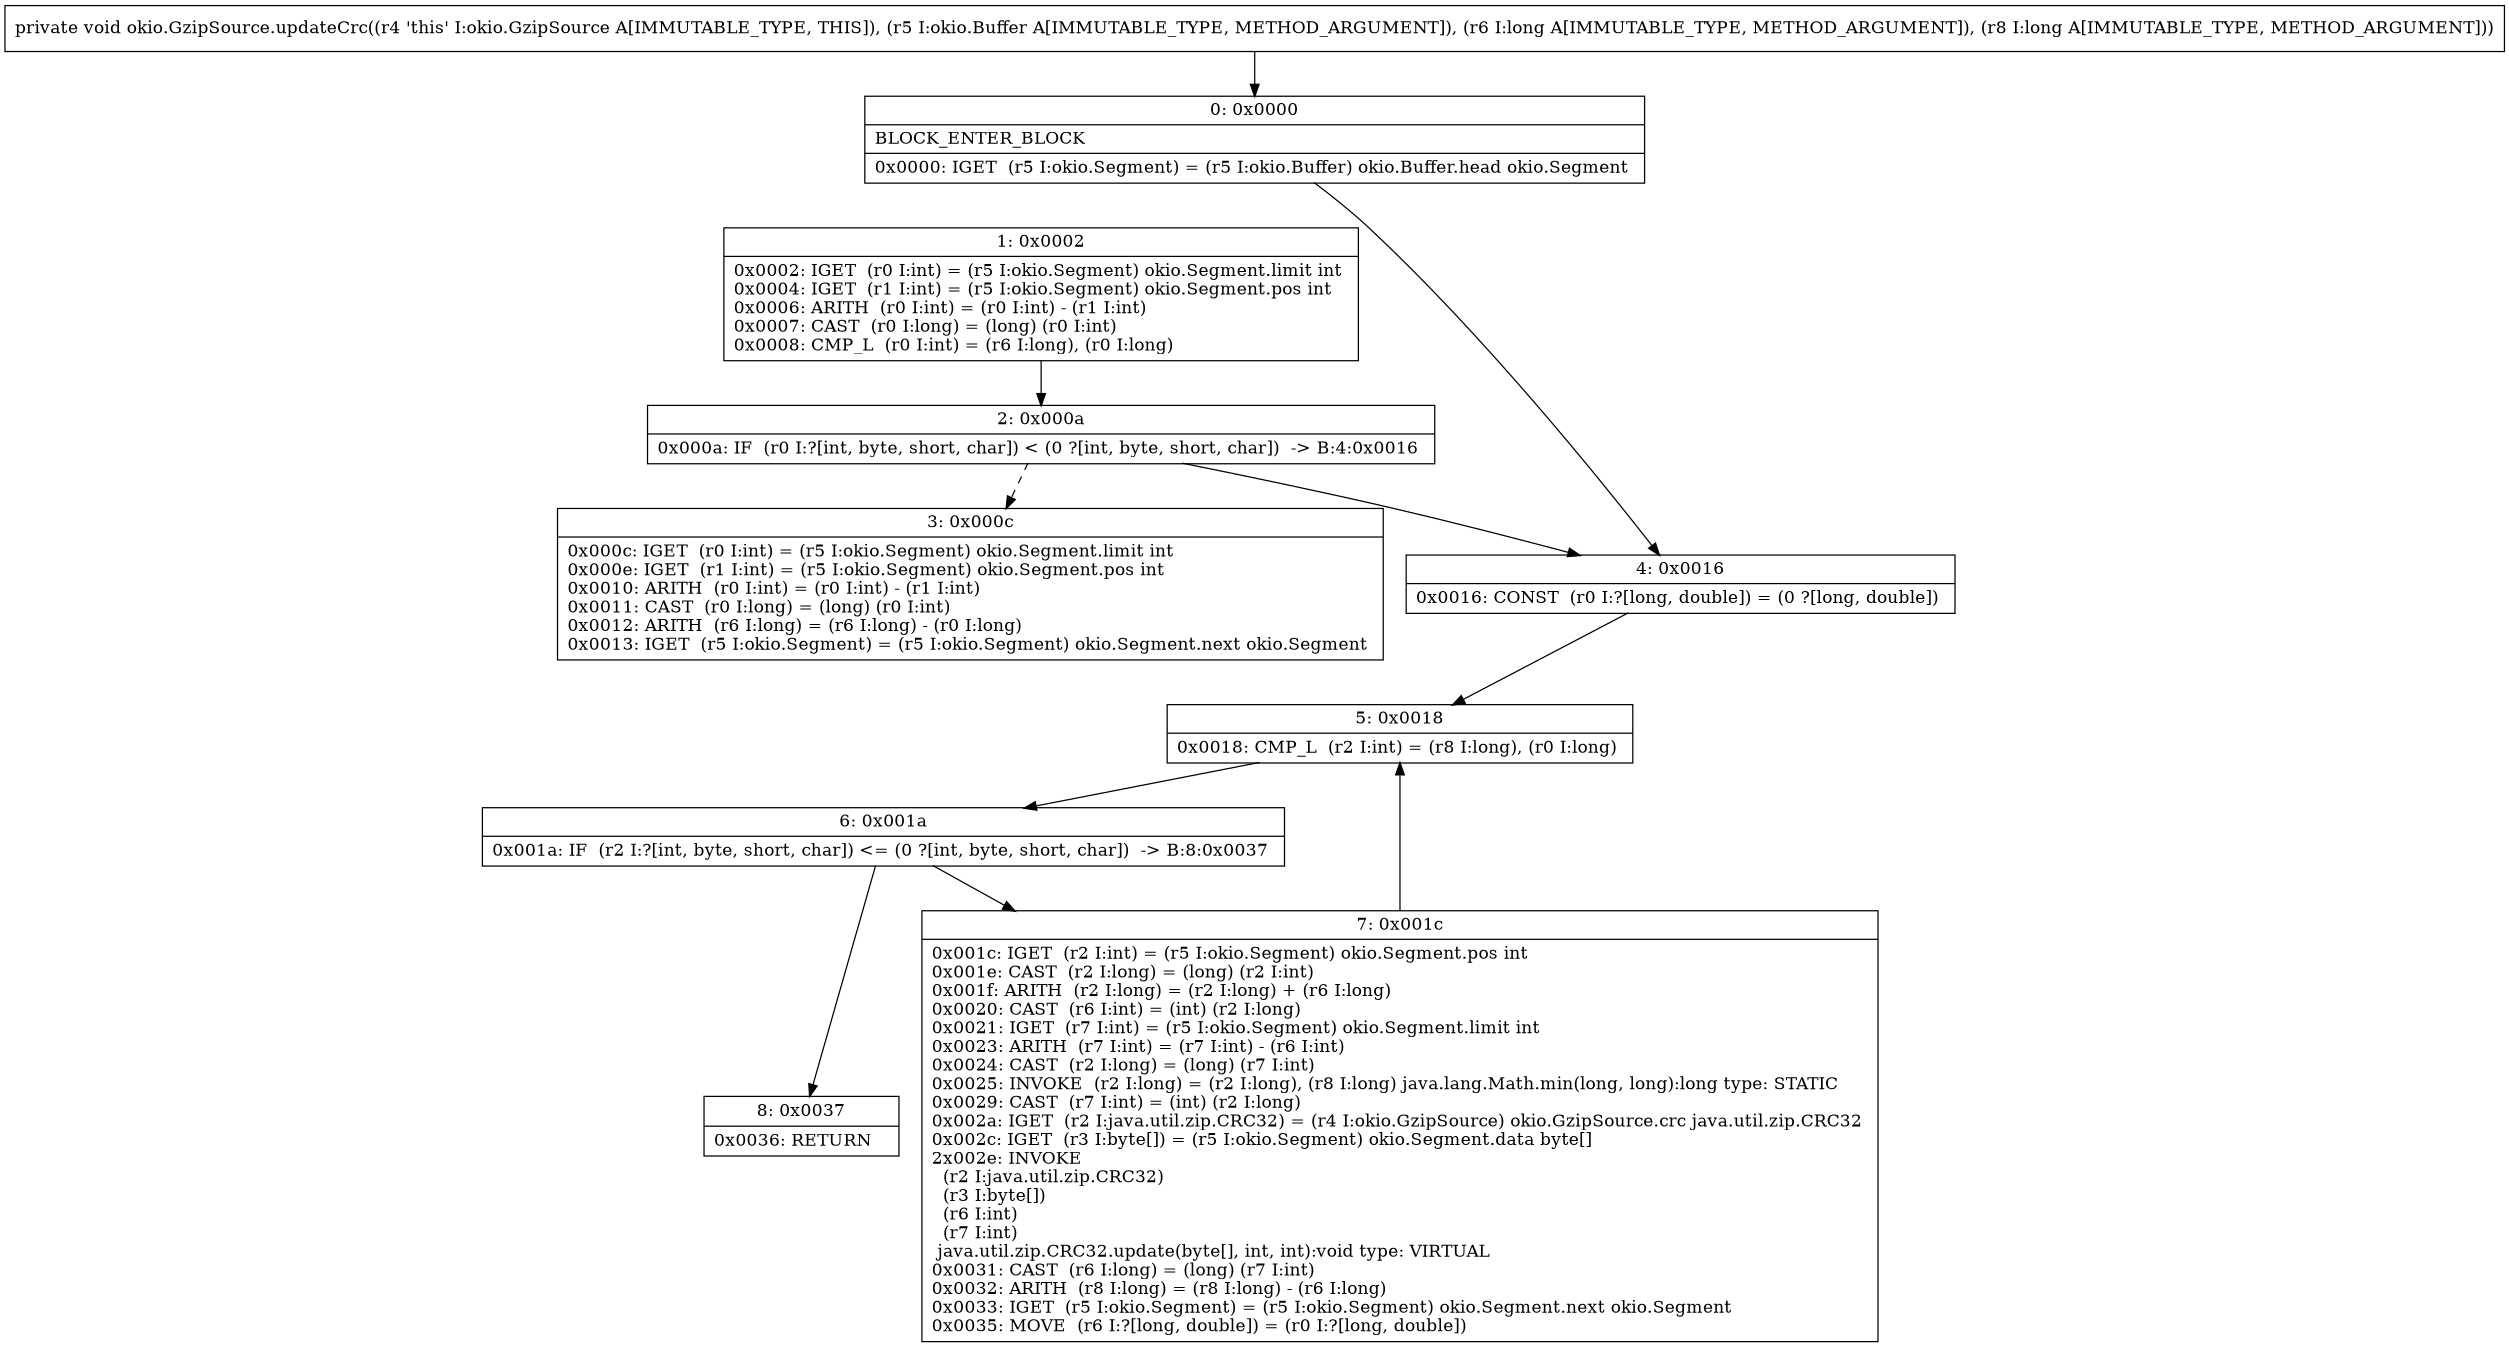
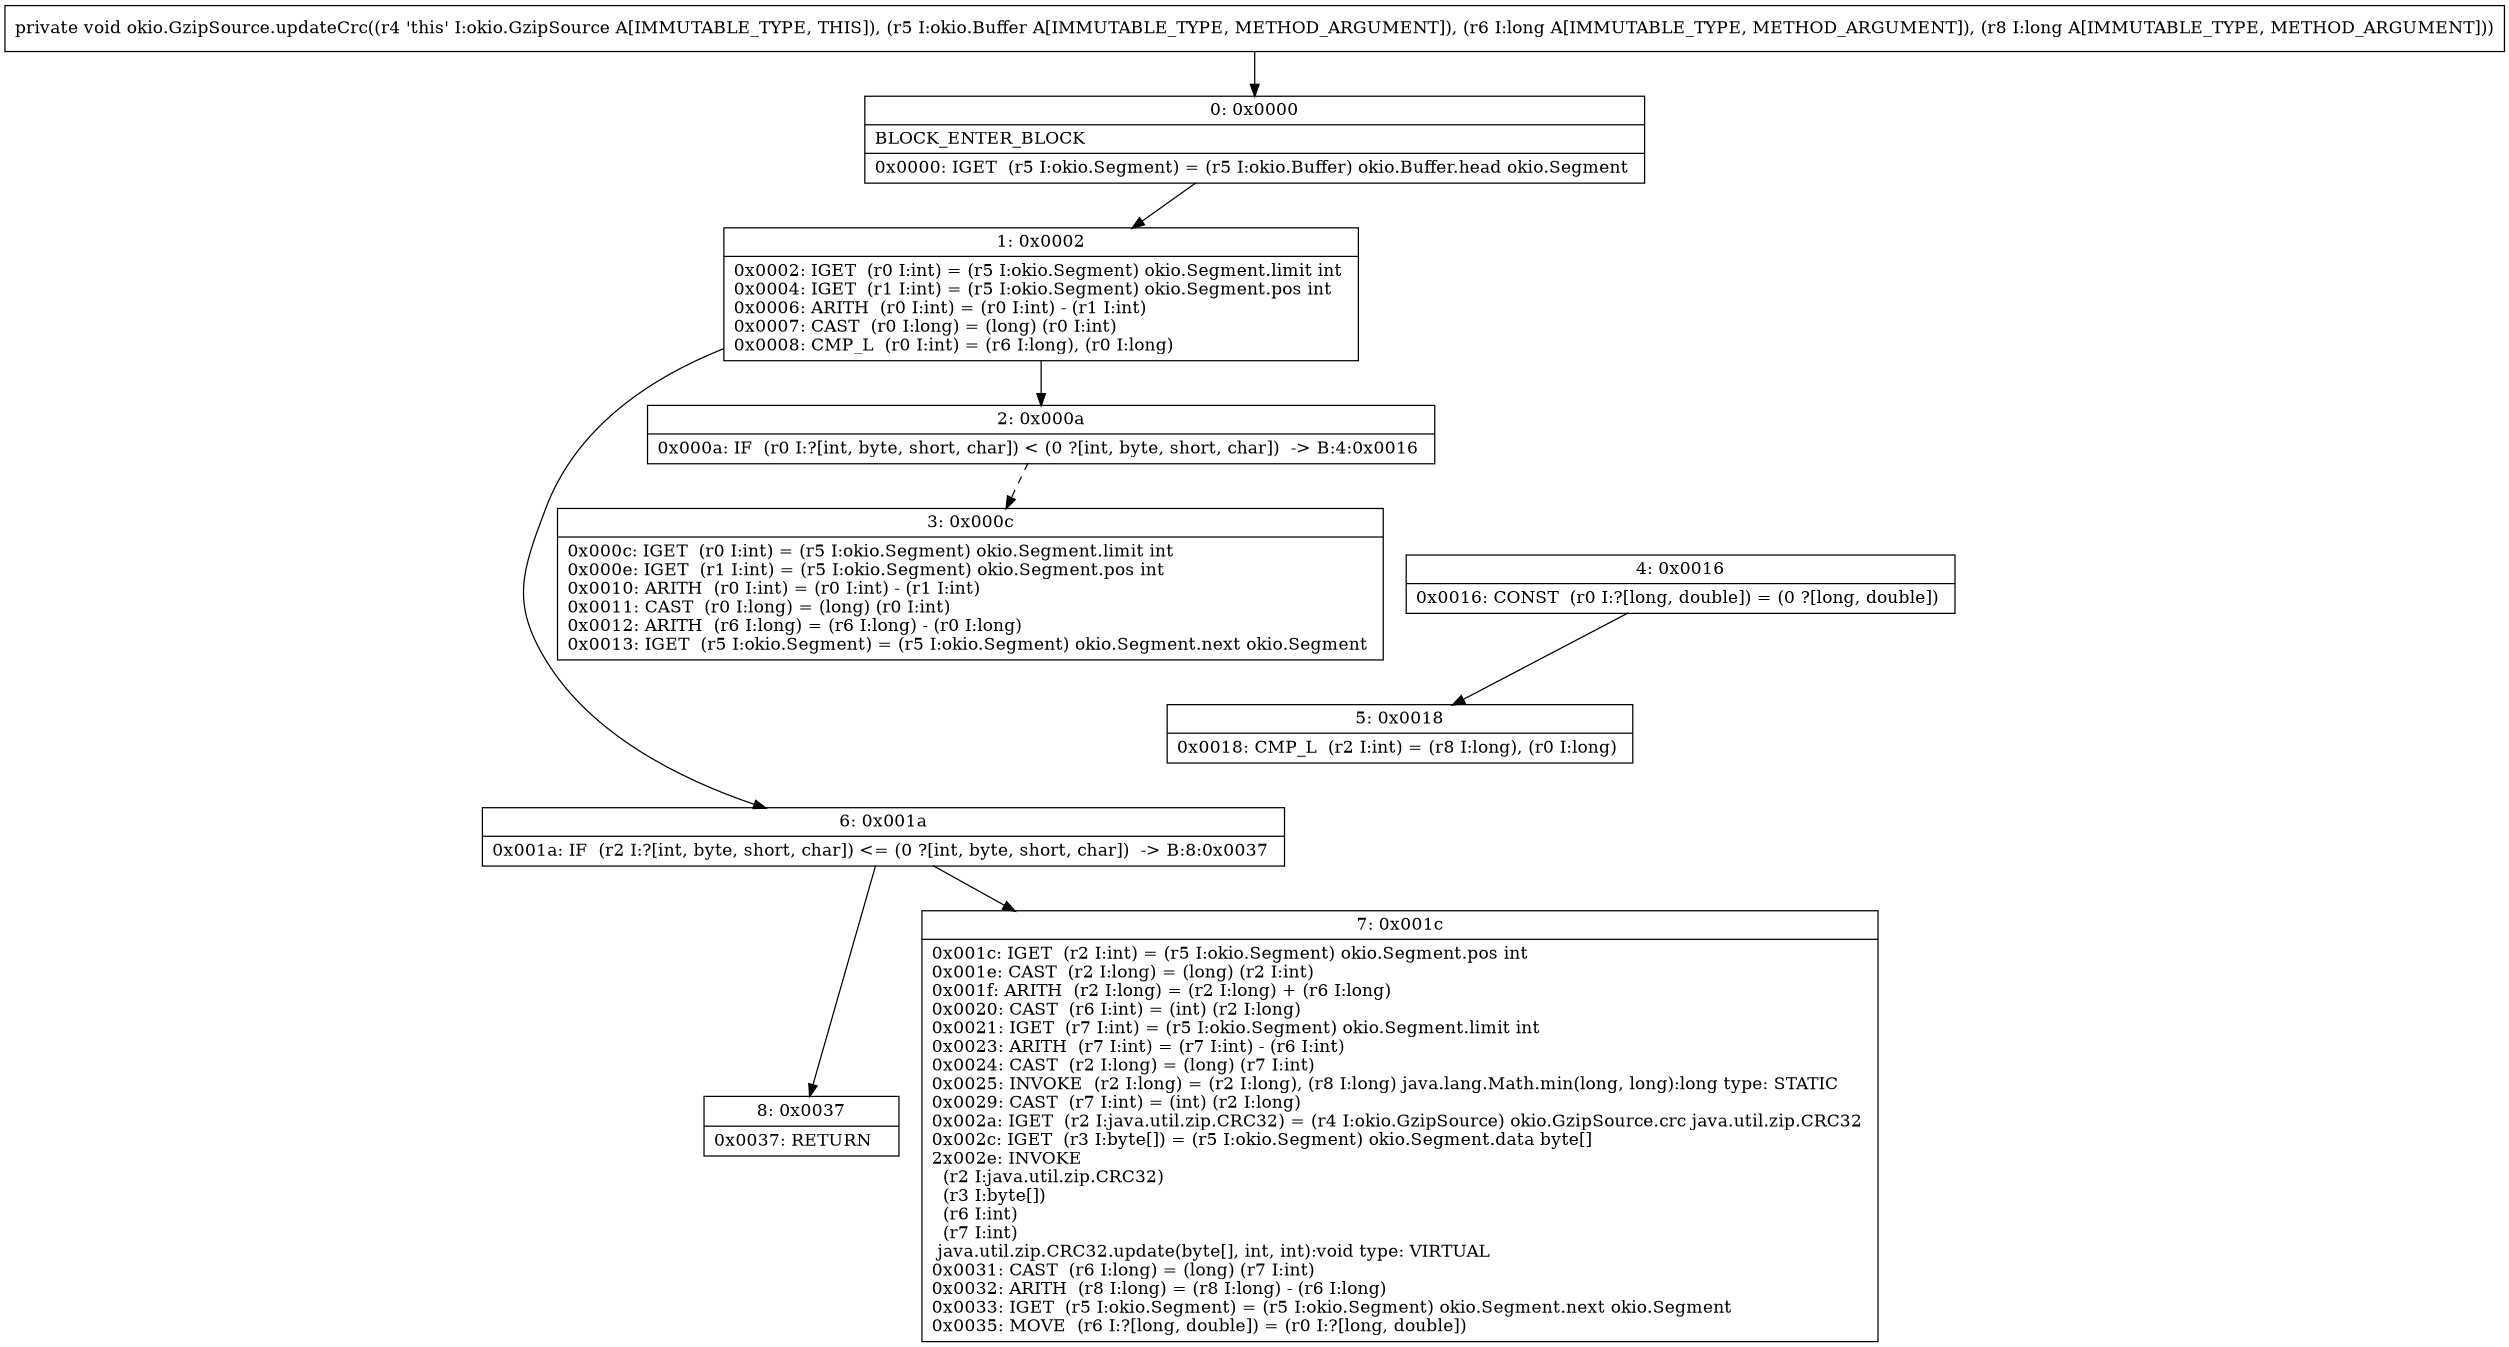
edge "0: 0x0000" -> "4: 0x0016": now "0: 0x0000" -> "1: 0x0002"
edge "2: 0x000a" -> "4: 0x0016": removed
edge "5: 0x0018" -> "6: 0x001a": now "1: 0x0002" -> "6: 0x001a"
edge "7: 0x001c" -> "5: 0x0018": removed
node "8: 0x0037": text "0x0036: RETURN" -> "0x0037: RETURN"
